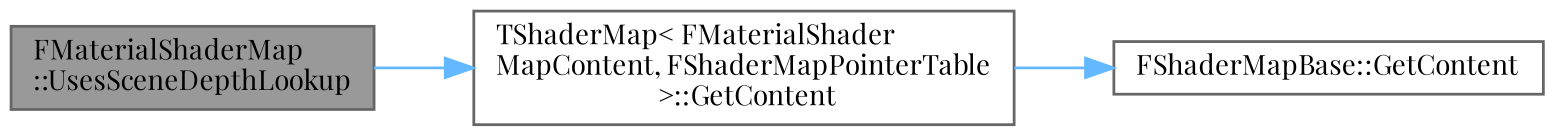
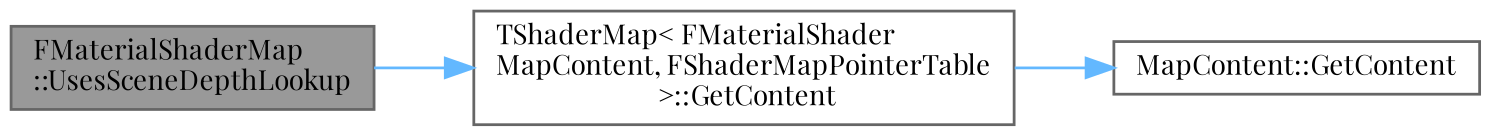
node "FShaderMapBase::GetContent": label "FShaderMapBase::GetContent" -> "MapContent::GetContent"
